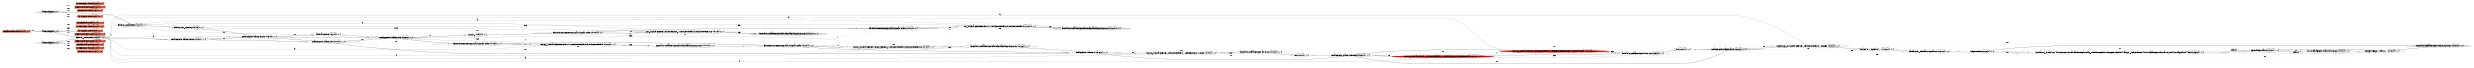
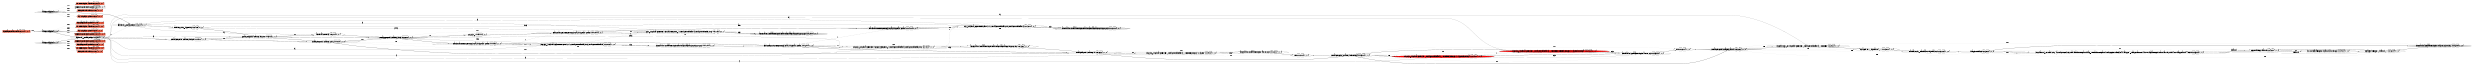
node "DBCExecutionContext executionContext@@@2@@@['0', '0', '1']": fillcolor tomato -> white
